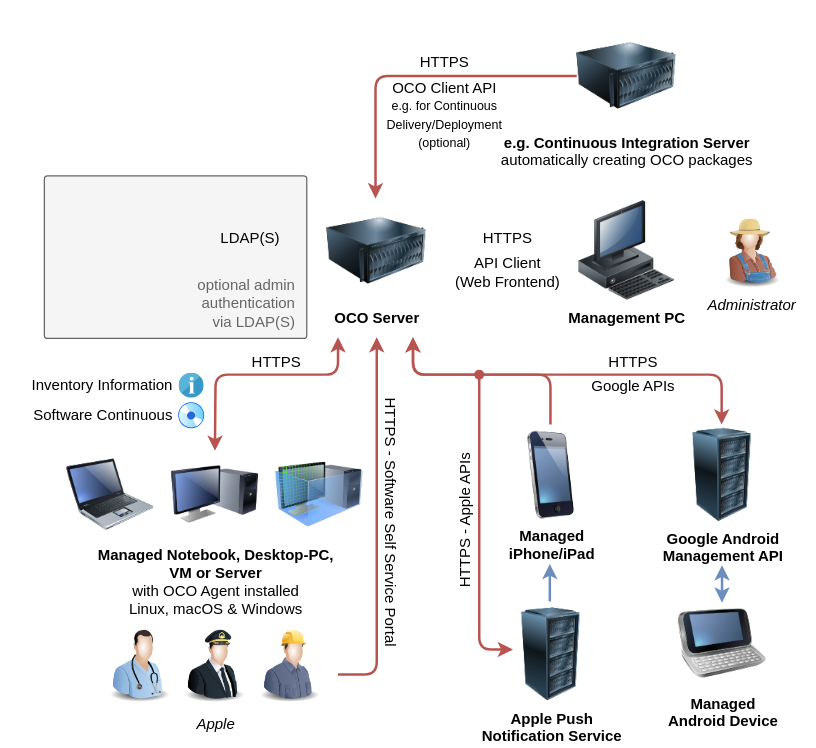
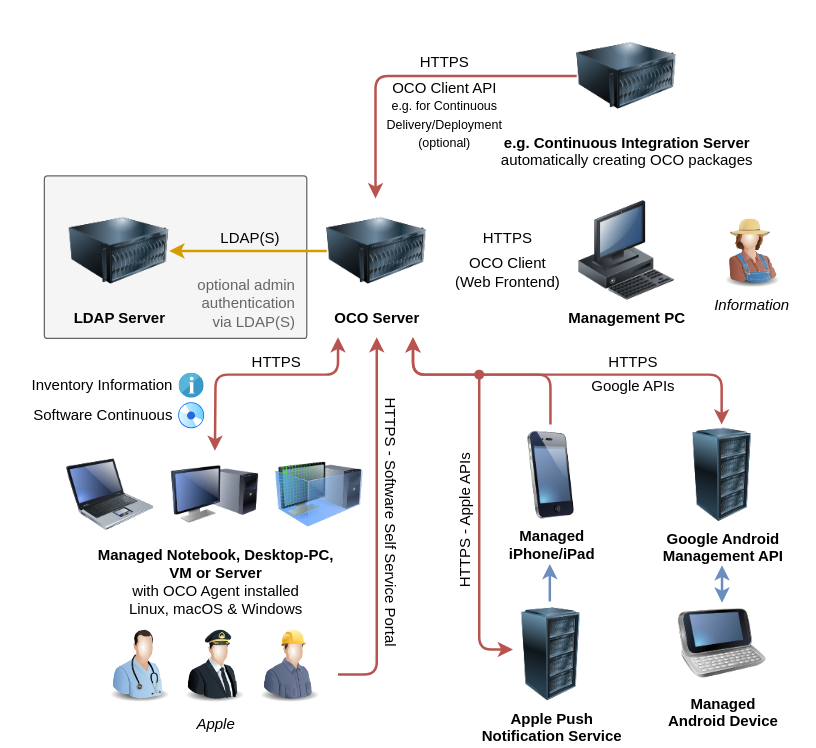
node "LDAP Server": added
edge "OCO Server" -> "LDAP Server": added
node "API Client (Web Frontend)": label "API Client (Web Frontend)" -> "OCO Client (Web Frontend)"
node "Administrator": label "Administrator" -> "Information"
